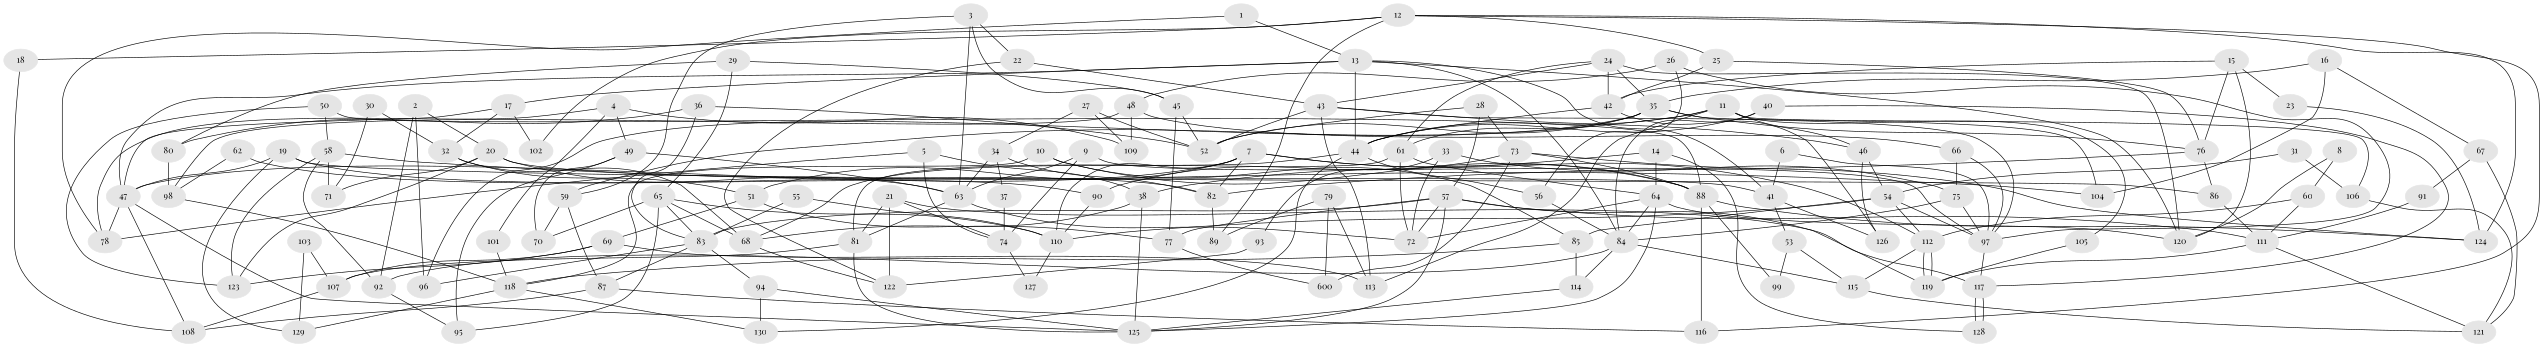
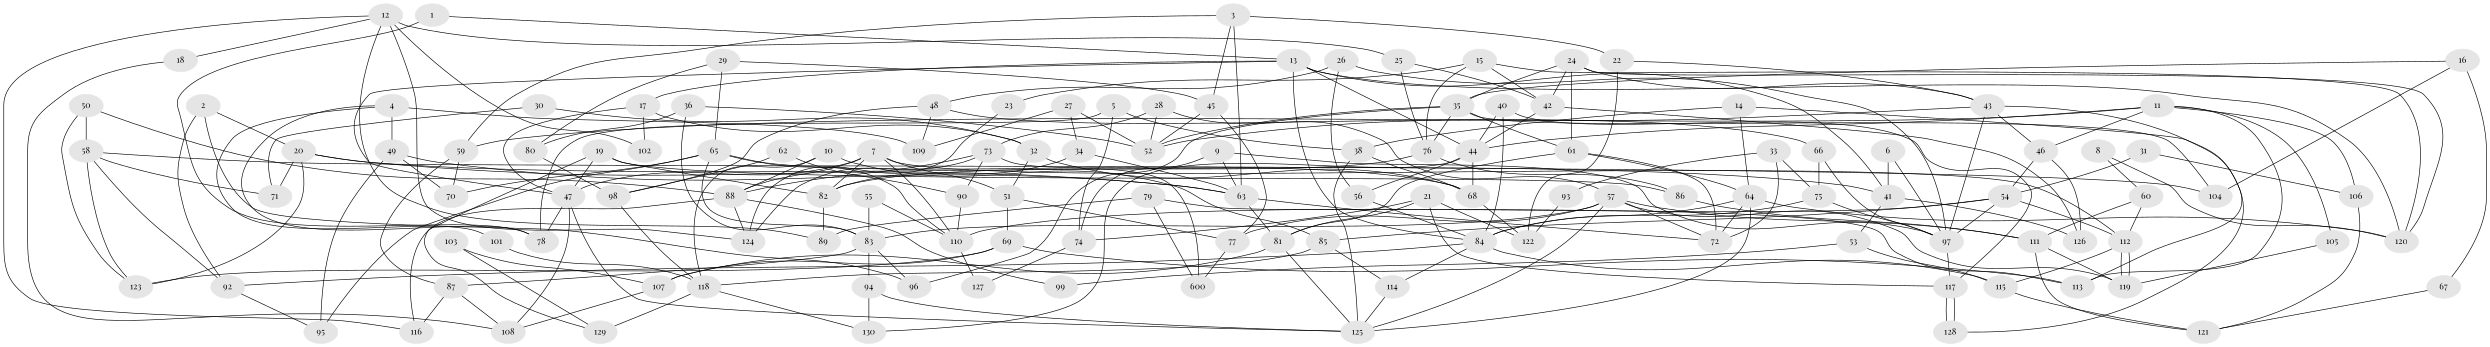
node "37": removed
node "91": removed
